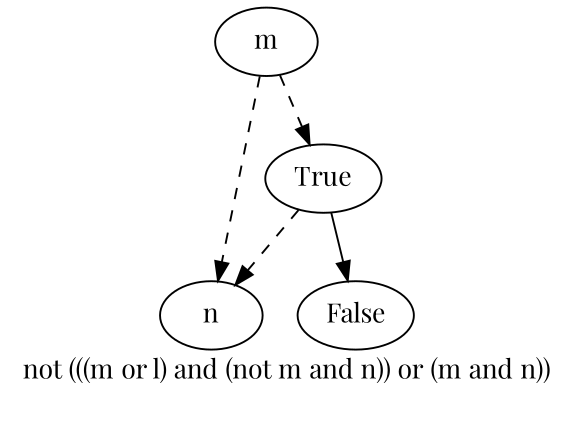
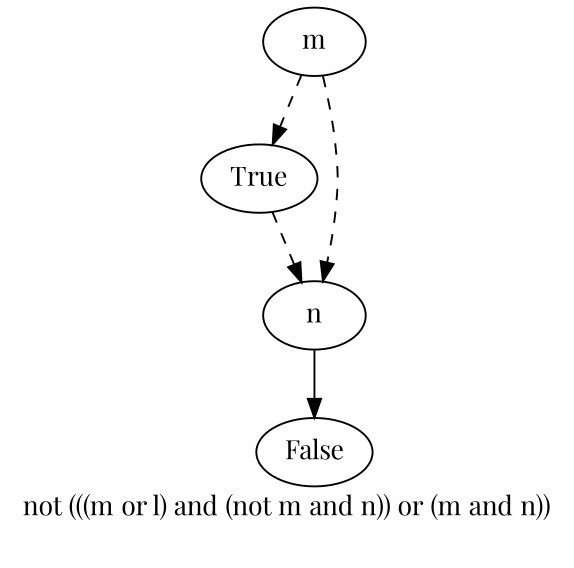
edge "True" -> "False": now "n" -> "False"
